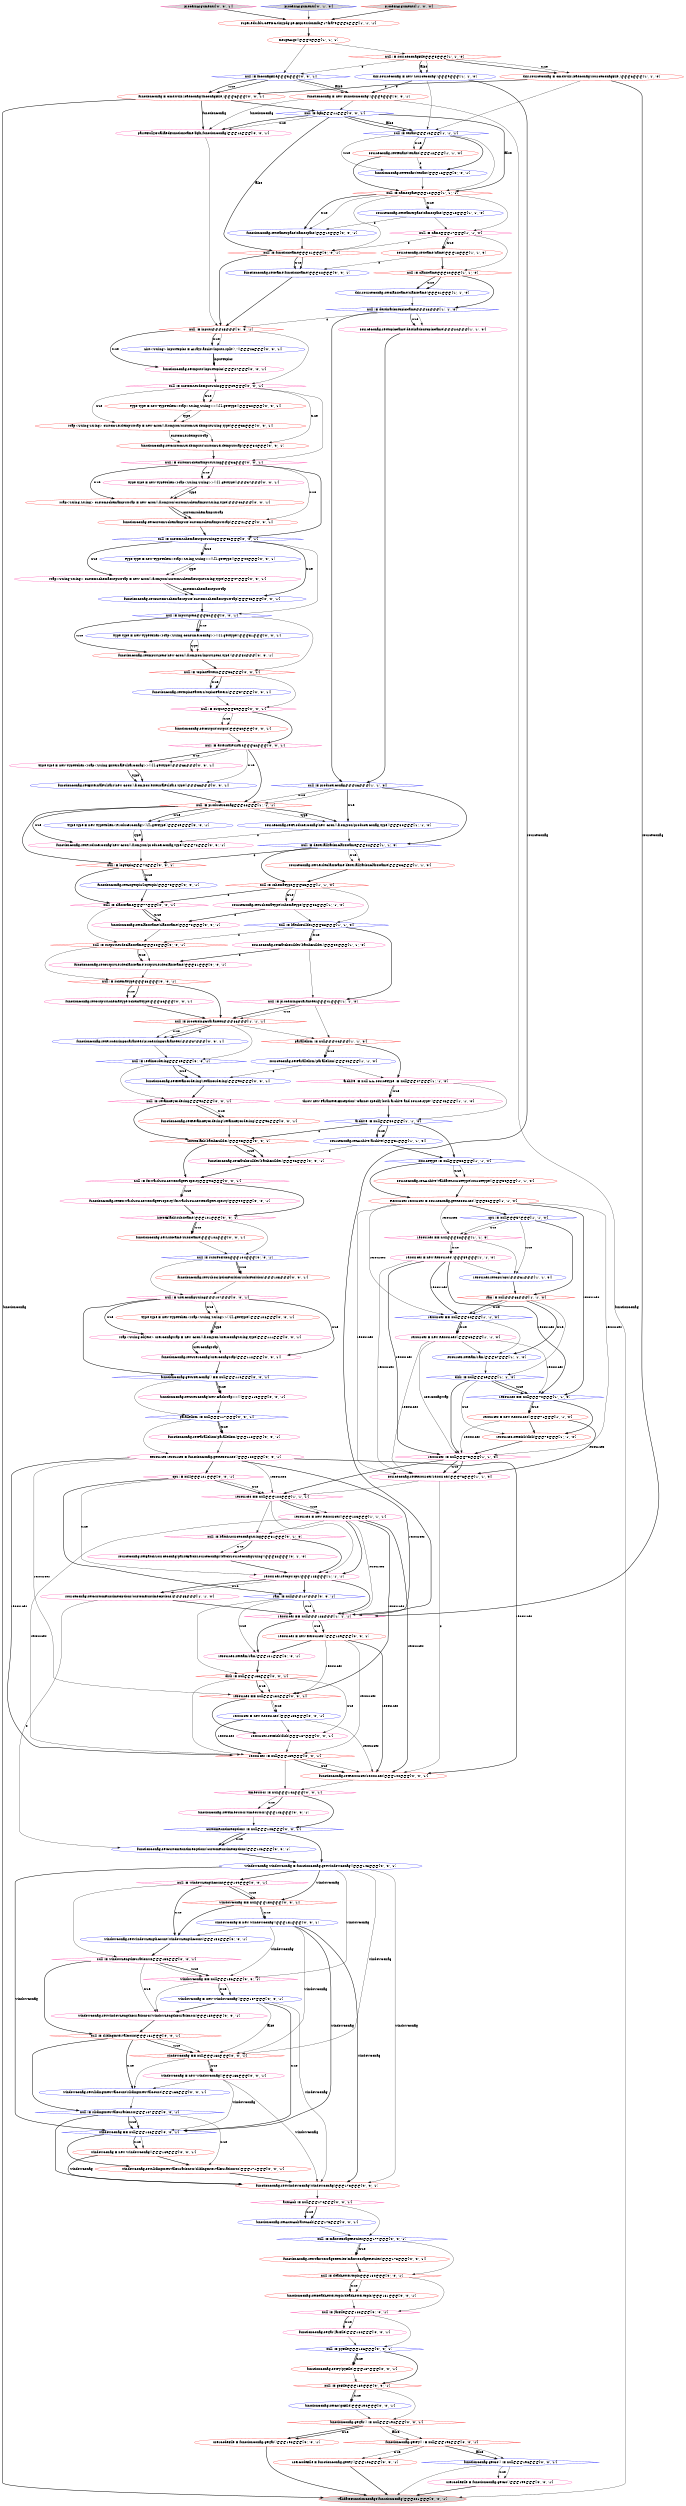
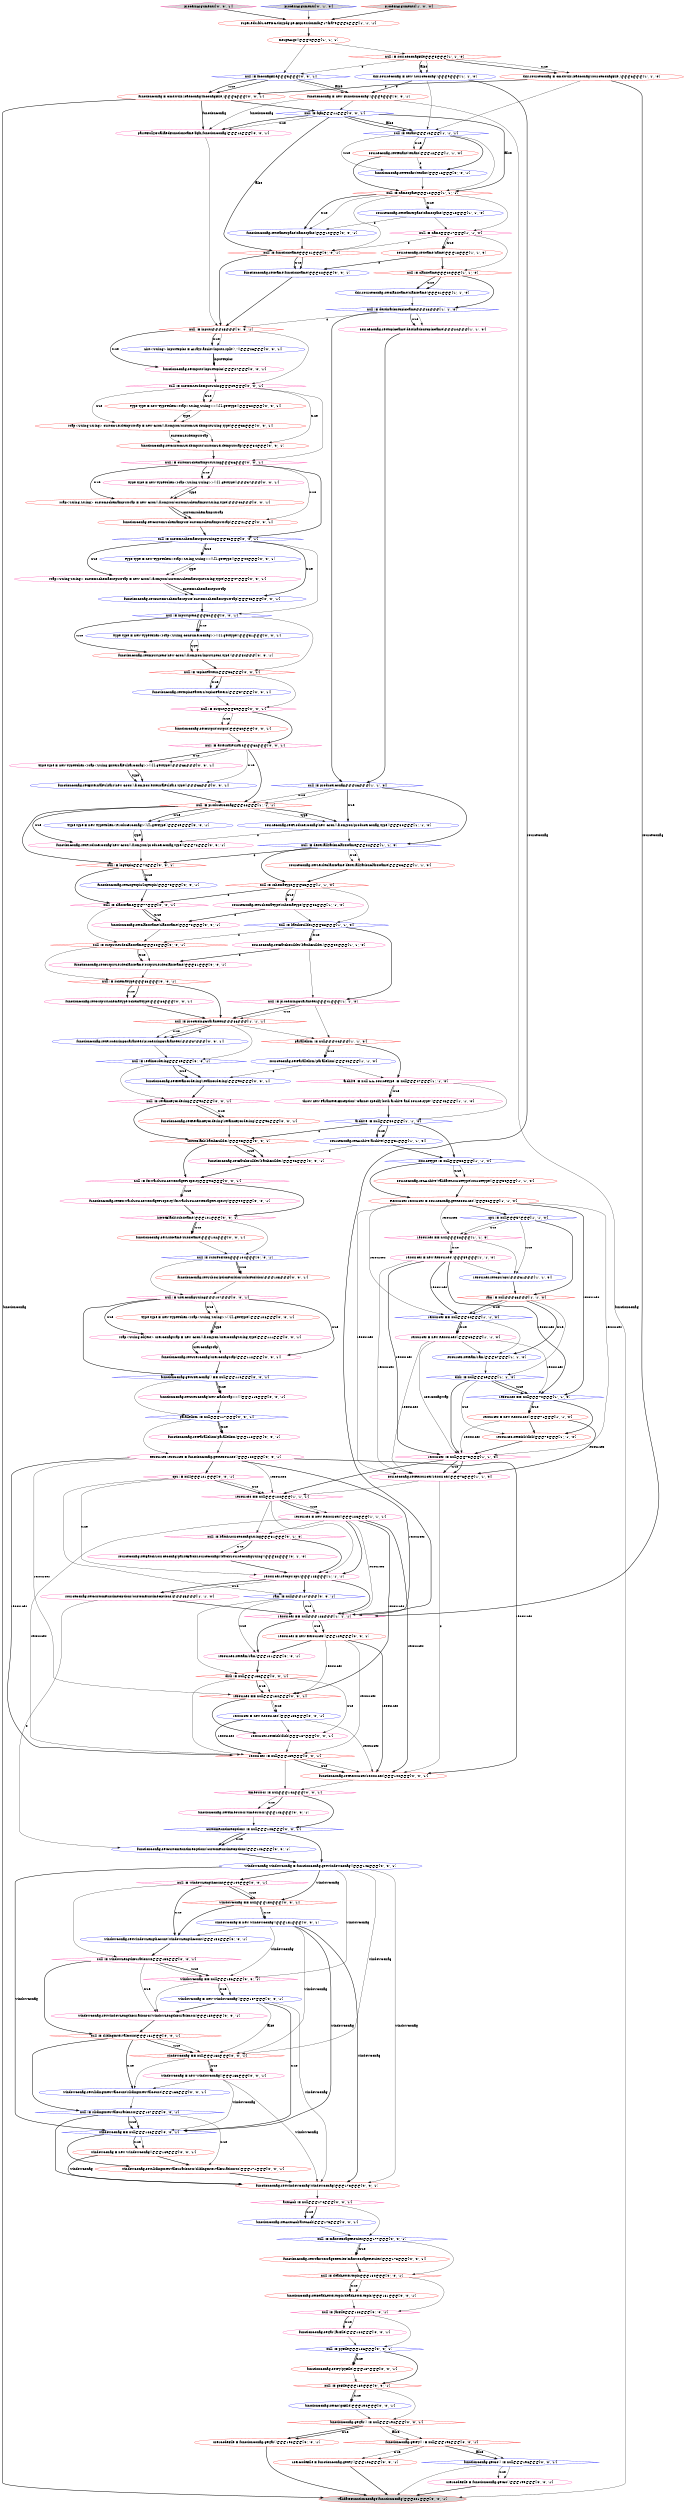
edge "sourceConfig.setName(name)@@@18@@@['1', '1', '0']" -> "functionConfig.setName(functionName)@@@22@@@['0', '0', '1']": style solid -> bold
edge "cpu != null@@@121@@@['0', '0', '1']" -> "ram != null@@@127@@@['0', '0', '1']": style bold -> solid
